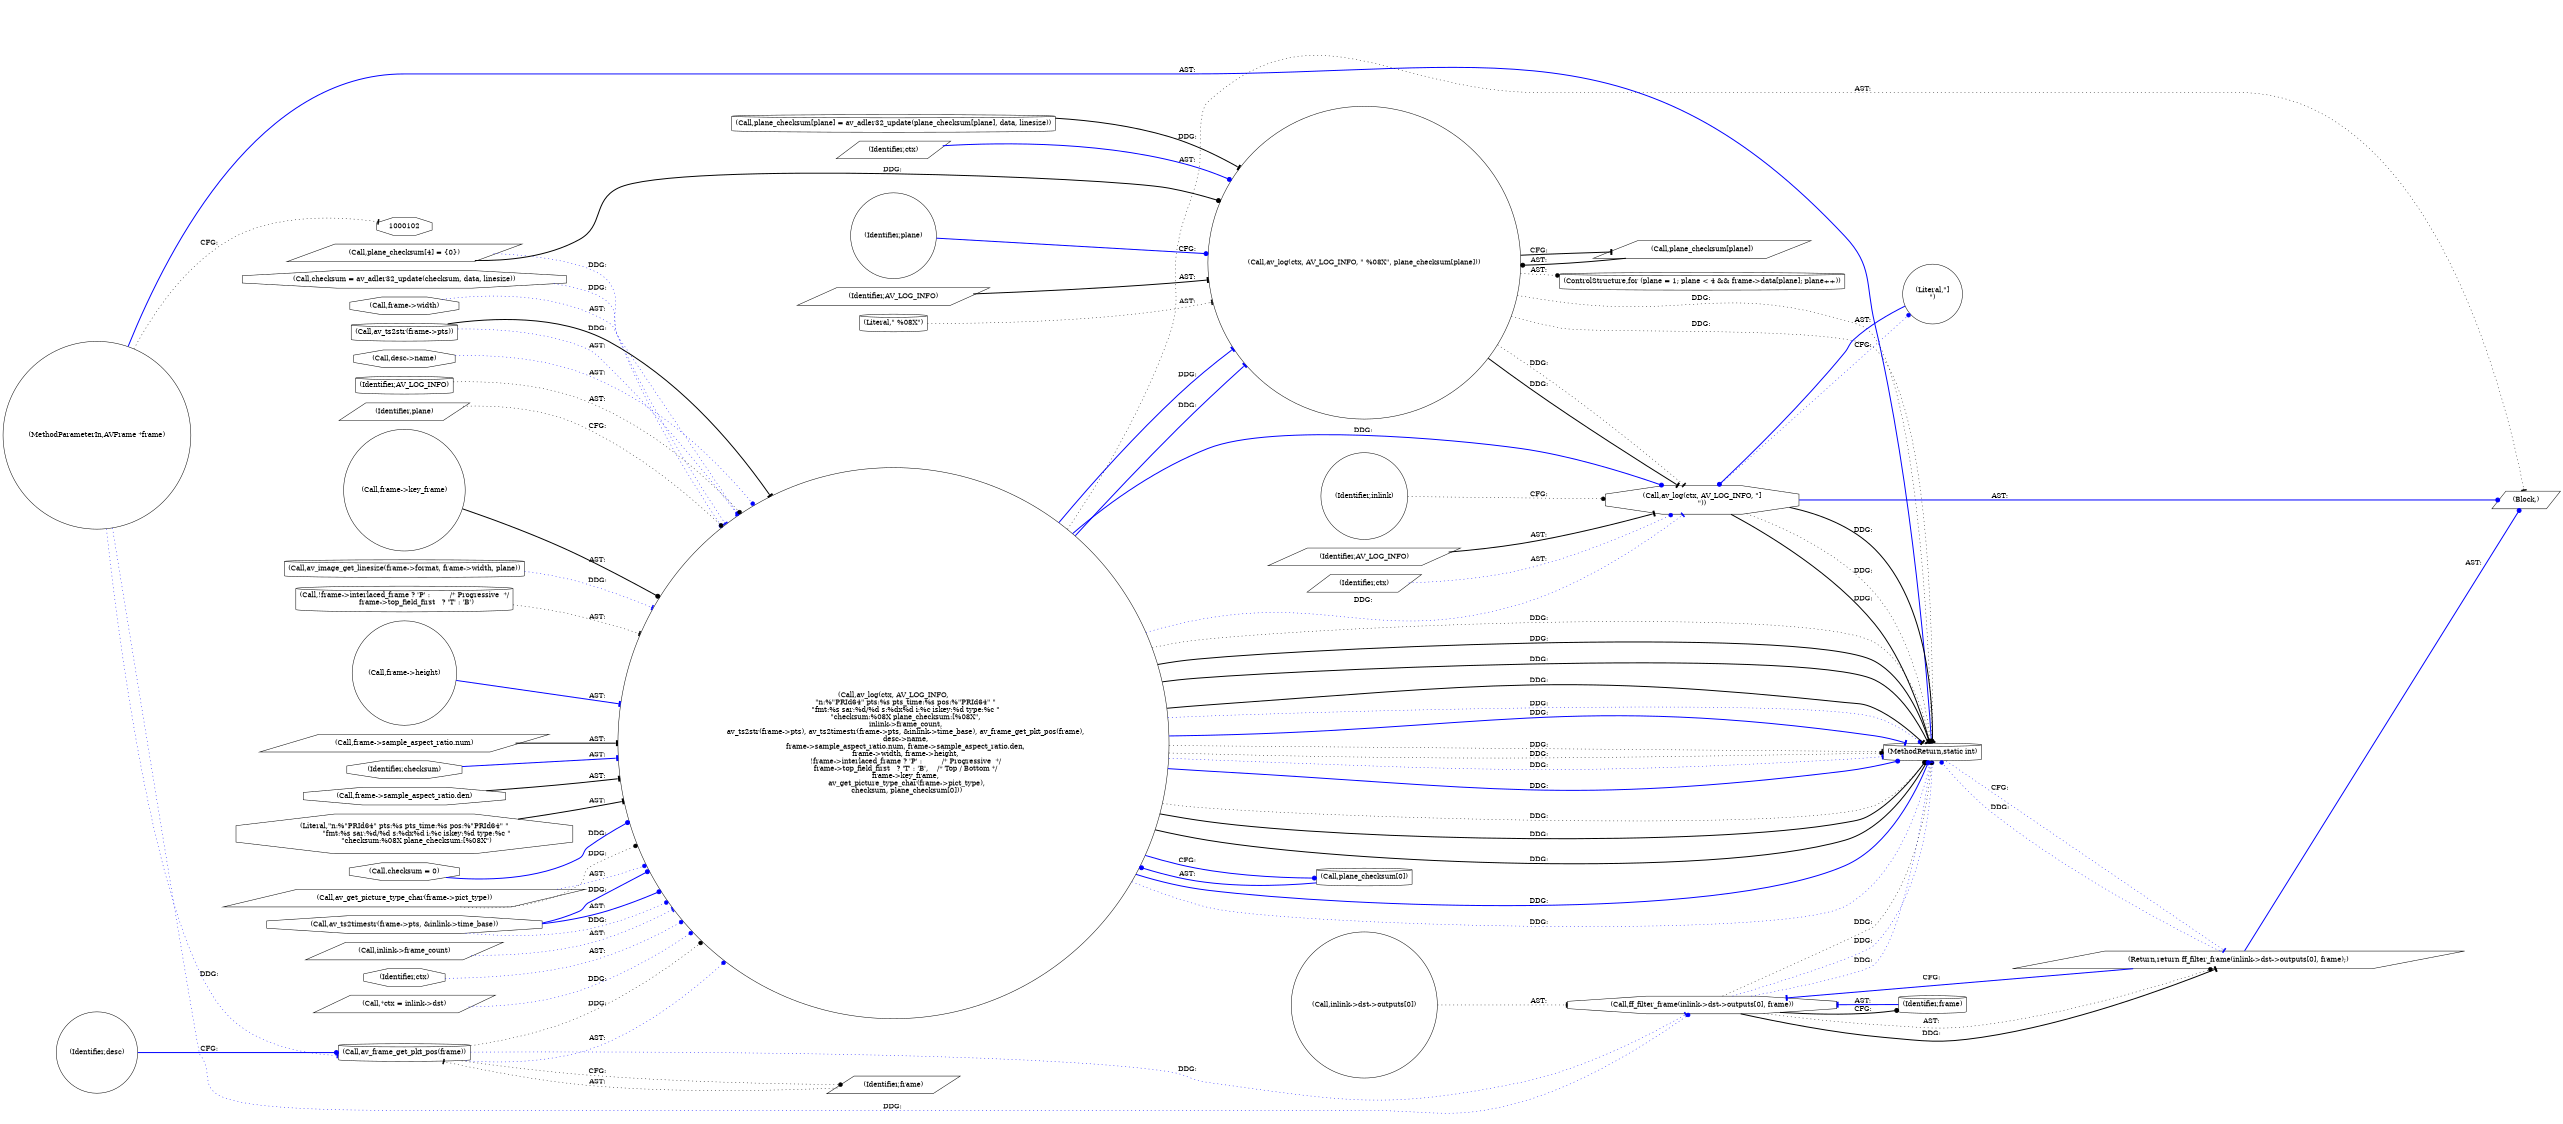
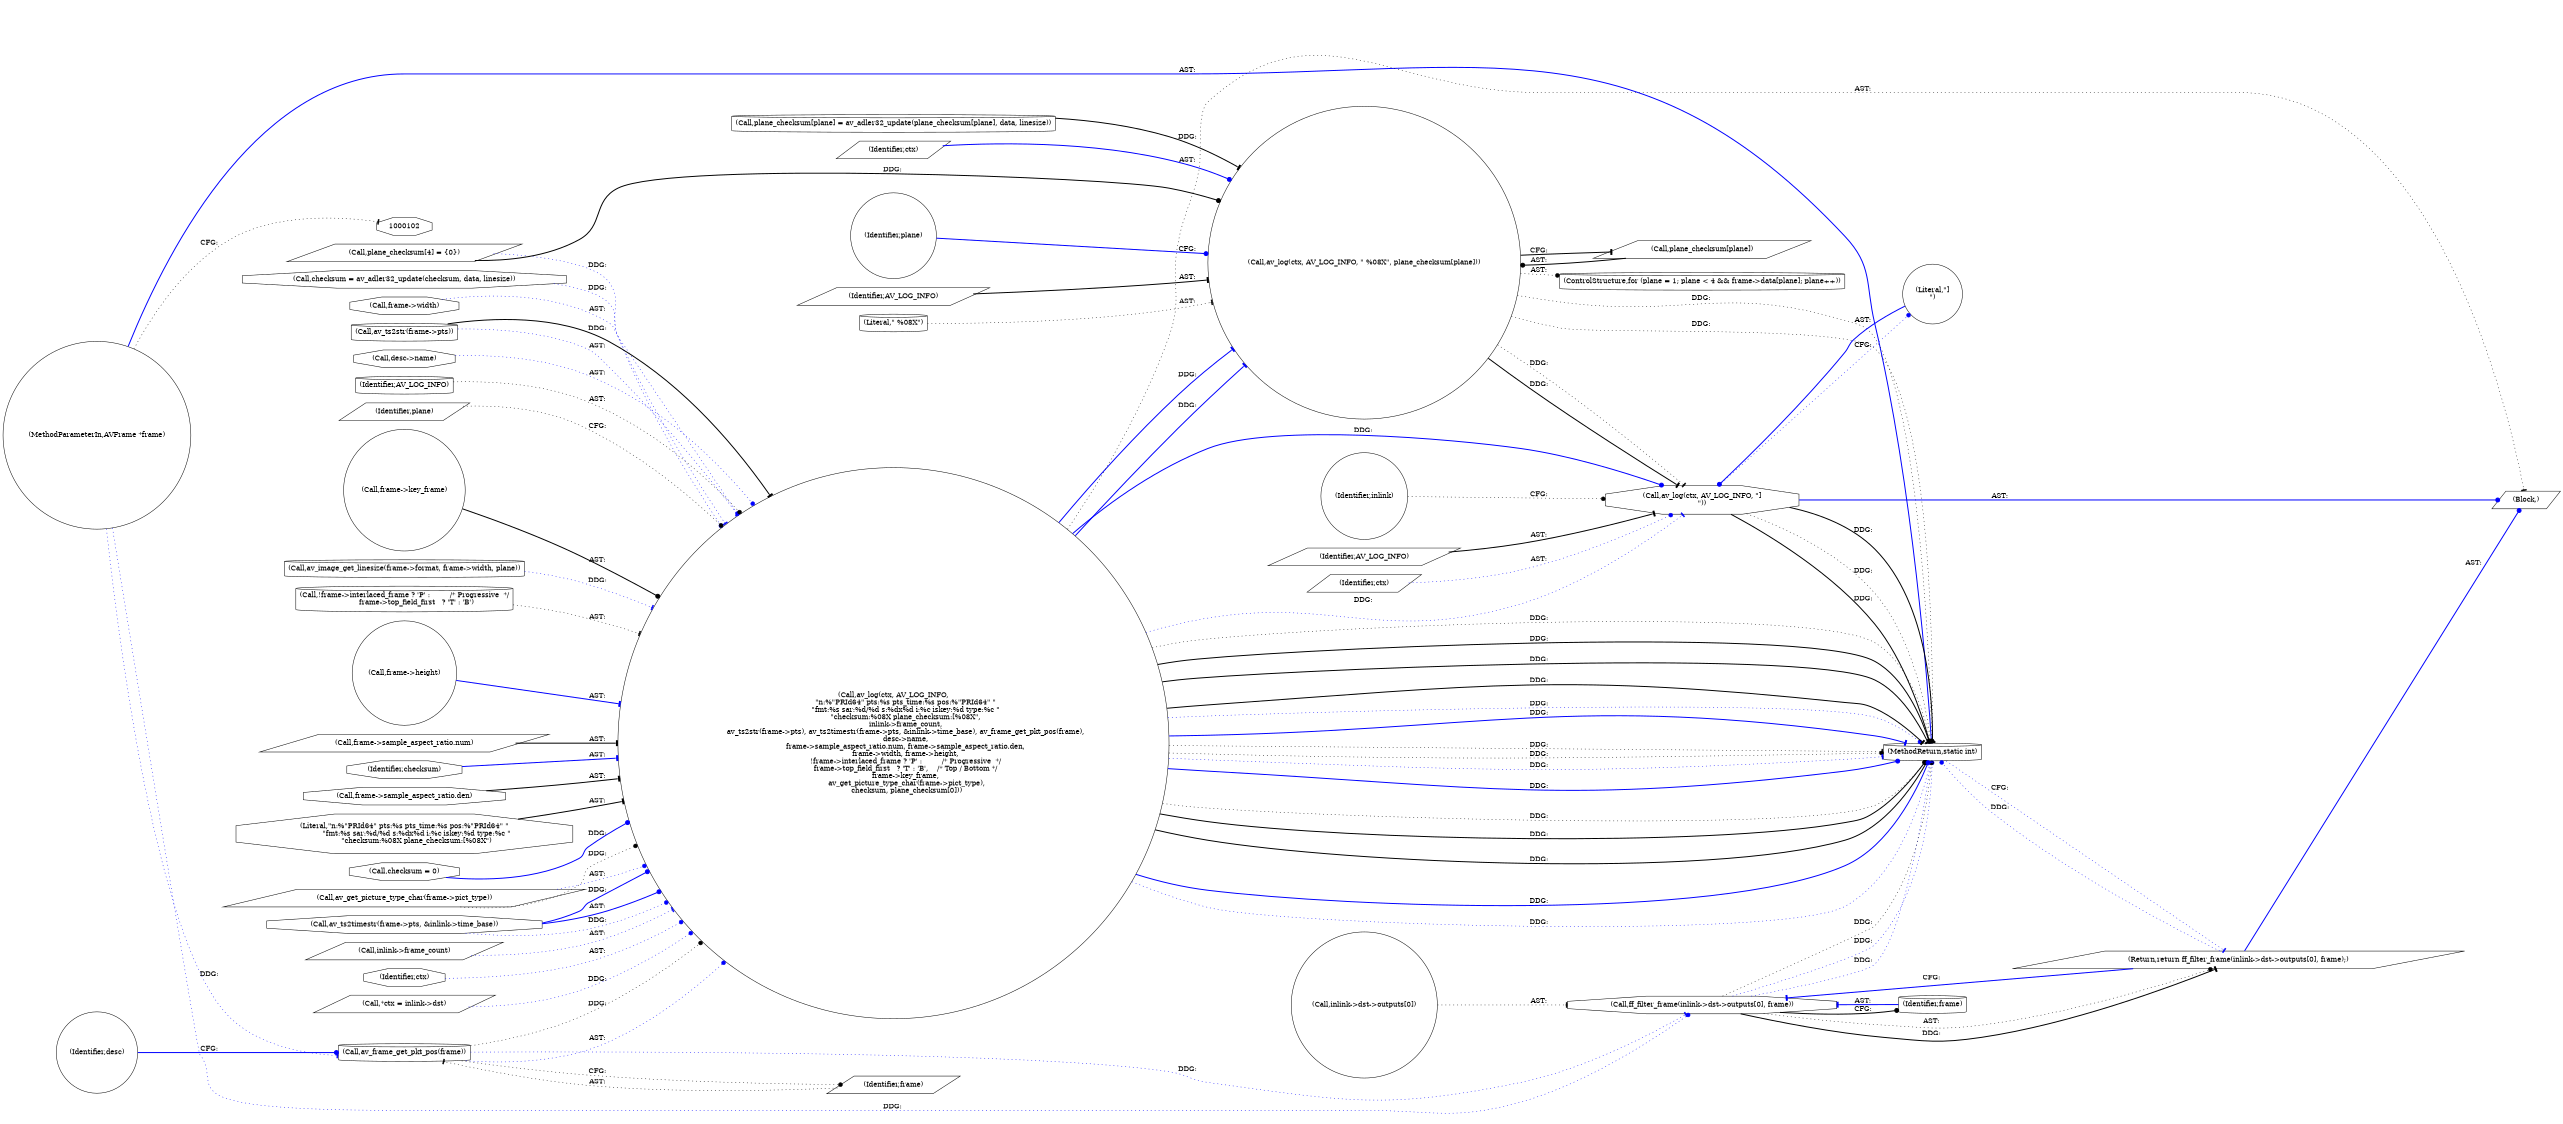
node "(Call,plane_checksum[0])": removed
